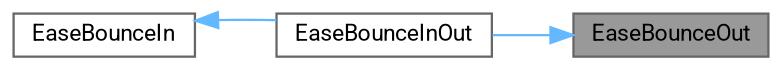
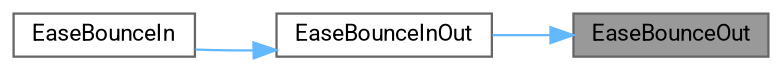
edge "EaseBounceInOut" -> "EaseBounceIn": reversed
